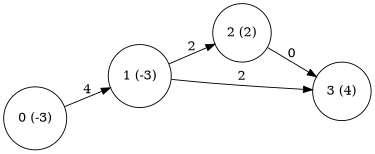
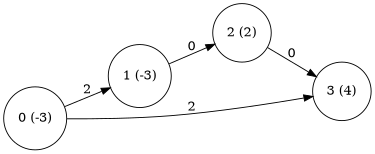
edge "1 (-3)" -> "2 (2)": label "2" -> "0"
edge "1 (-3)" -> "3 (4)": now "0 (-3)" -> "3 (4)"
edge "0 (-3)" -> "1 (-3)": label "4" -> "2"
